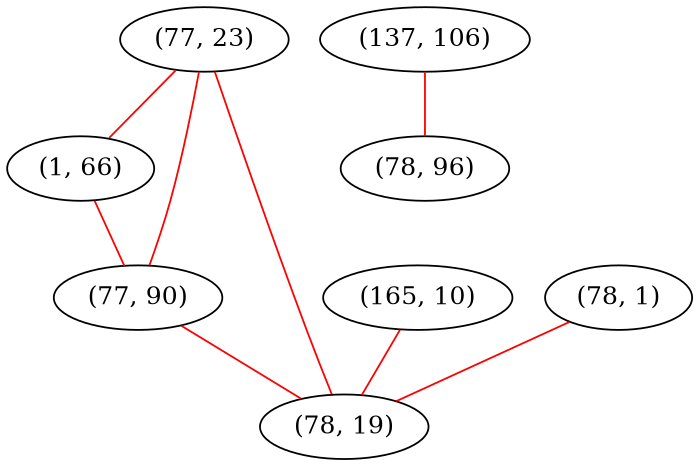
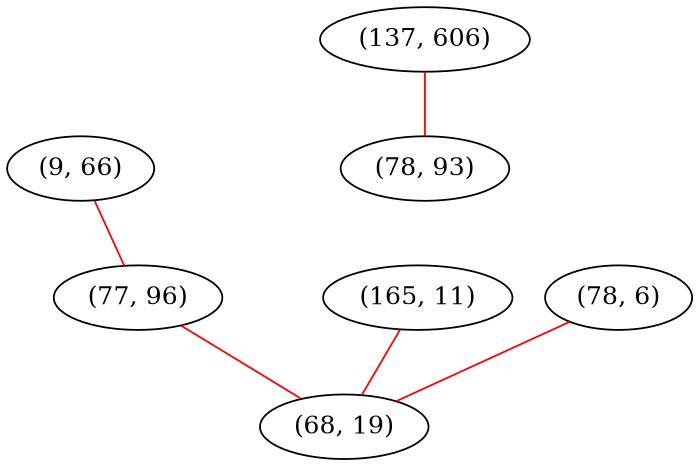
node "(77, 23)": removed
node "(137, 106)": label "(137, 106)" -> "(137, 606)"
node "(1, 66)": label "(1, 66)" -> "(9, 66)"
node "(78, 96)": label "(78, 96)" -> "(78, 93)"
node "(77, 90)": label "(77, 90)" -> "(77, 96)"
node "(165, 10)": label "(165, 10)" -> "(165, 11)"
node "(78, 1)": label "(78, 1)" -> "(78, 6)"
node "(78, 19)": label "(78, 19)" -> "(68, 19)"
